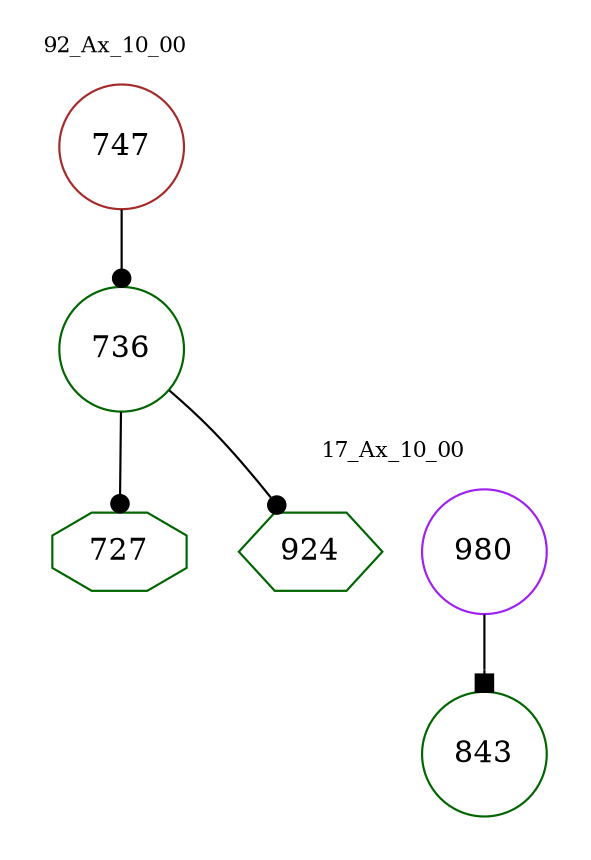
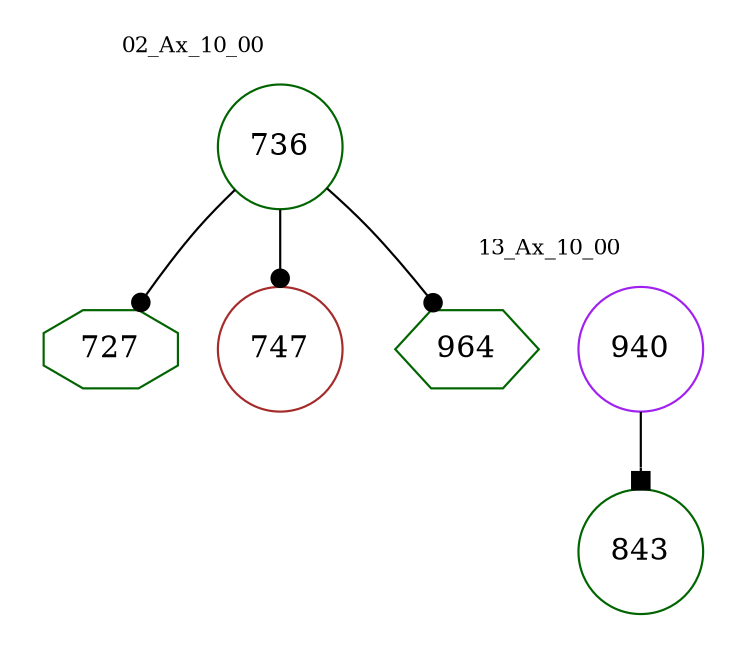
cluster "92_Ax_10_00": label "92_Ax_10_00" -> "02_Ax_10_00"
edge "747" -> "736": reversed
cluster "17_Ax_10_00": label "17_Ax_10_00" -> "13_Ax_10_00"
node "924": label "924" -> "964"
node "980": label "980" -> "940"
